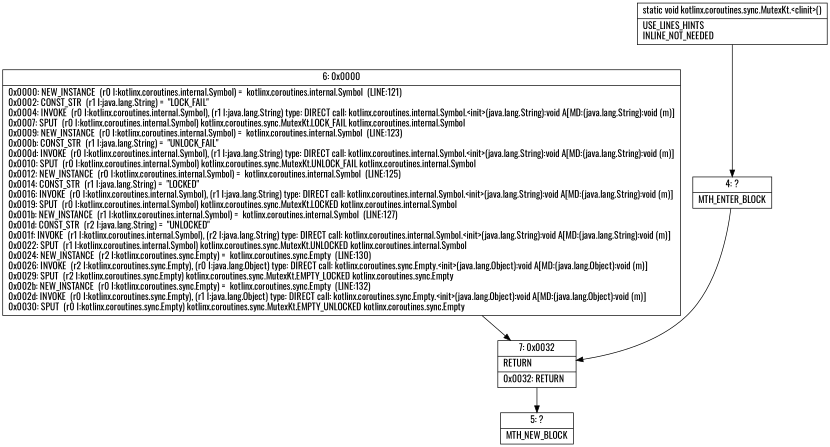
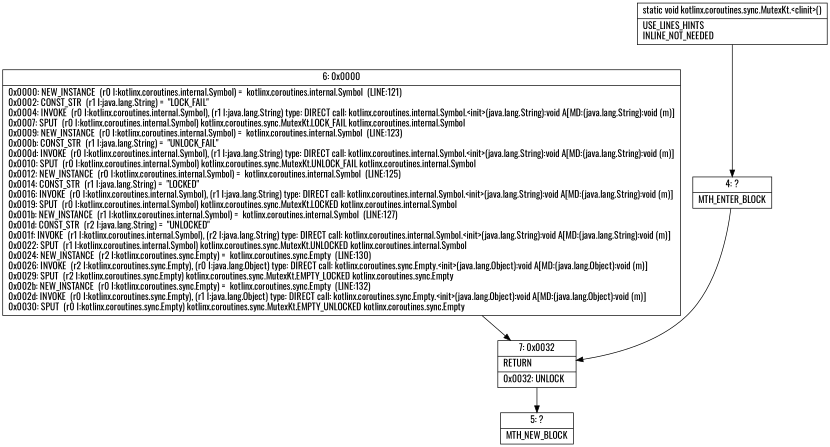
node "7: 0x0032": text "0x0032: RETURN" -> "0x0032: UNLOCK"
